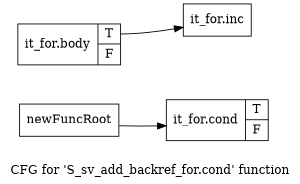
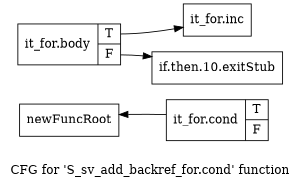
node "if.then.10.exitStub": added
edge "newFuncRoot" -> "it_for.cond": reversed
